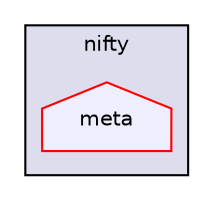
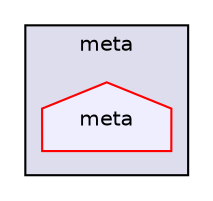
cluster "nifty": label "nifty" -> "meta"
